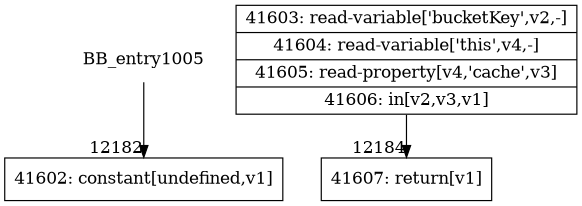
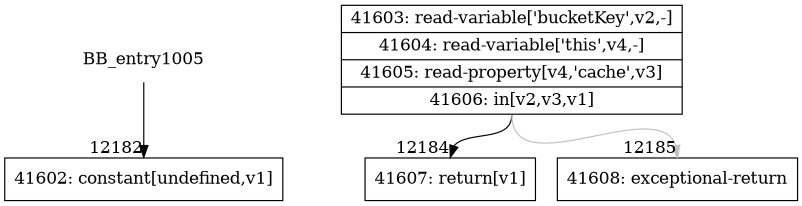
node "41608: exceptional-return": added
